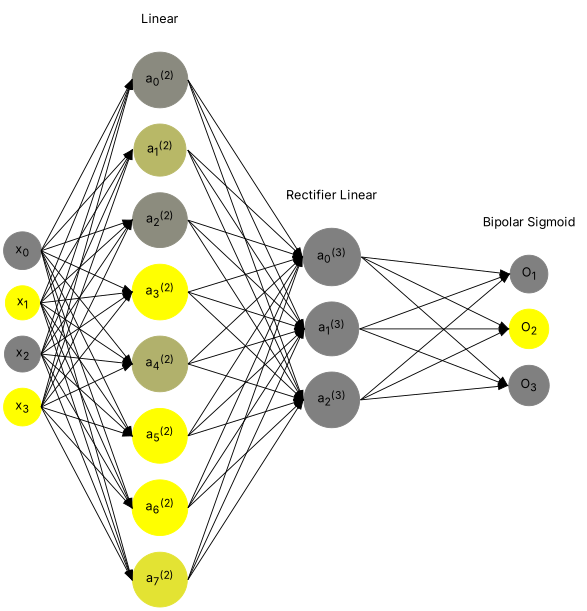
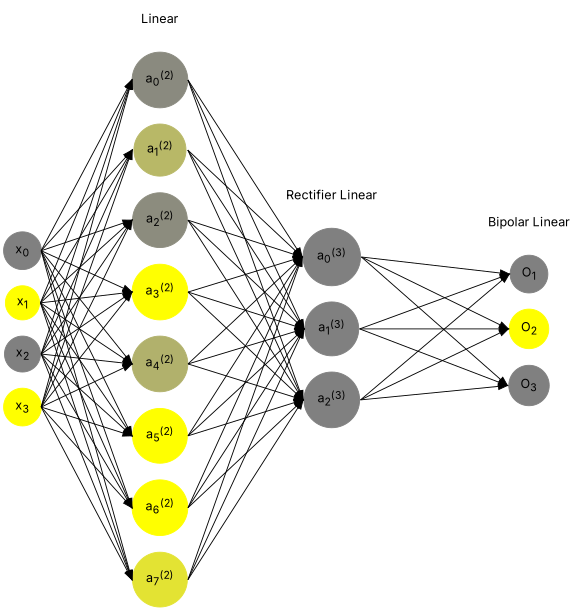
node "Bipolar Sigmoid": label "Bipolar Sigmoid" -> "Bipolar Linear"
